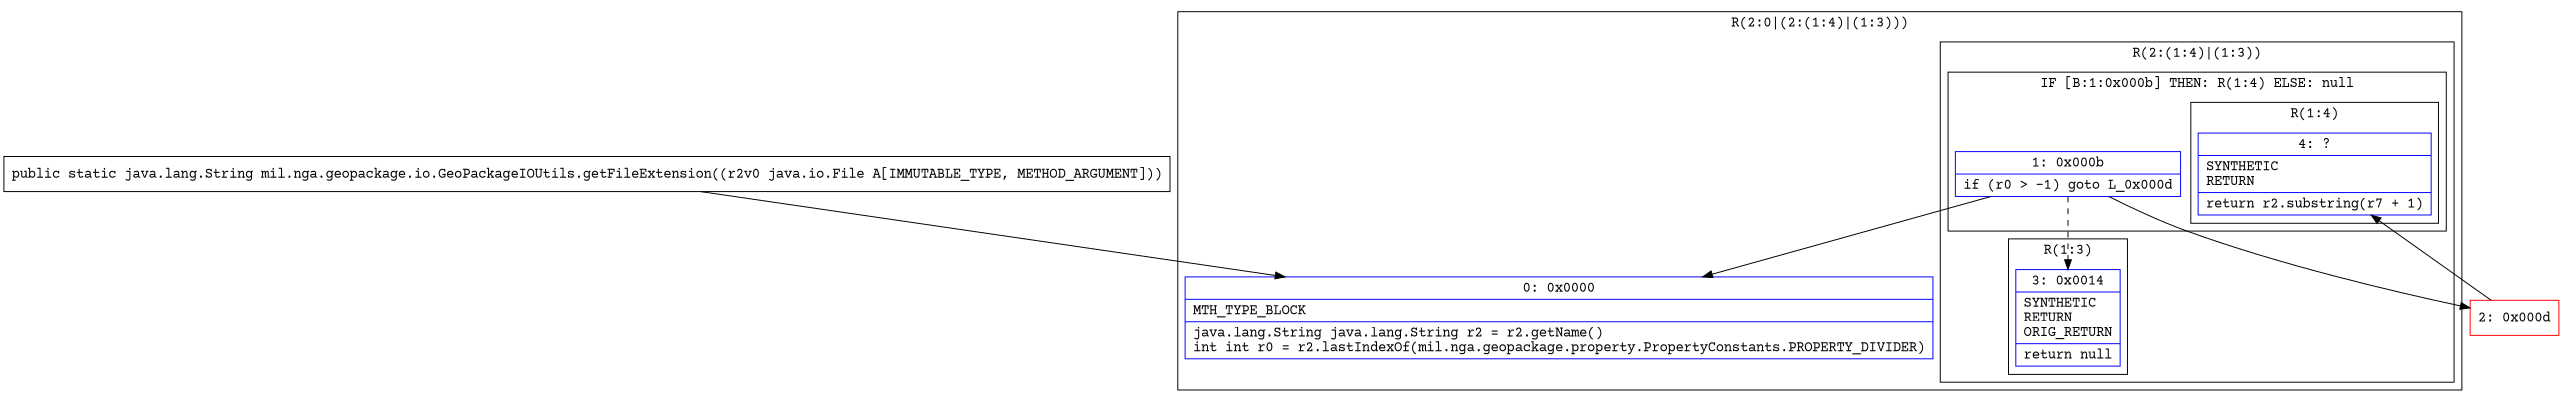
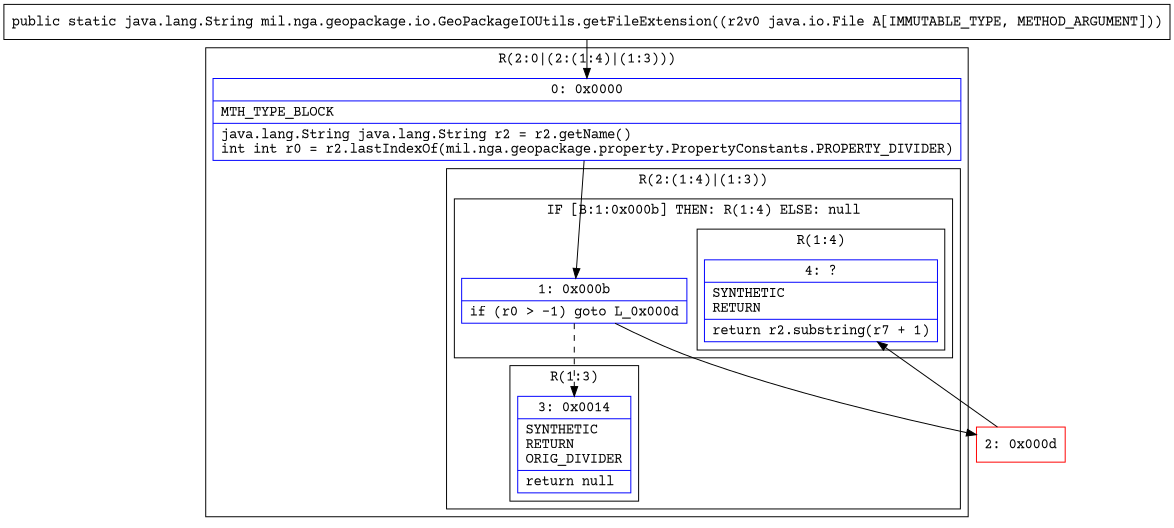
edge "1: 0x000b" -> "0: 0x0000": reversed
node "3: 0x0014": text "ORIG_RETURN" -> "ORIG_DIVIDER"
